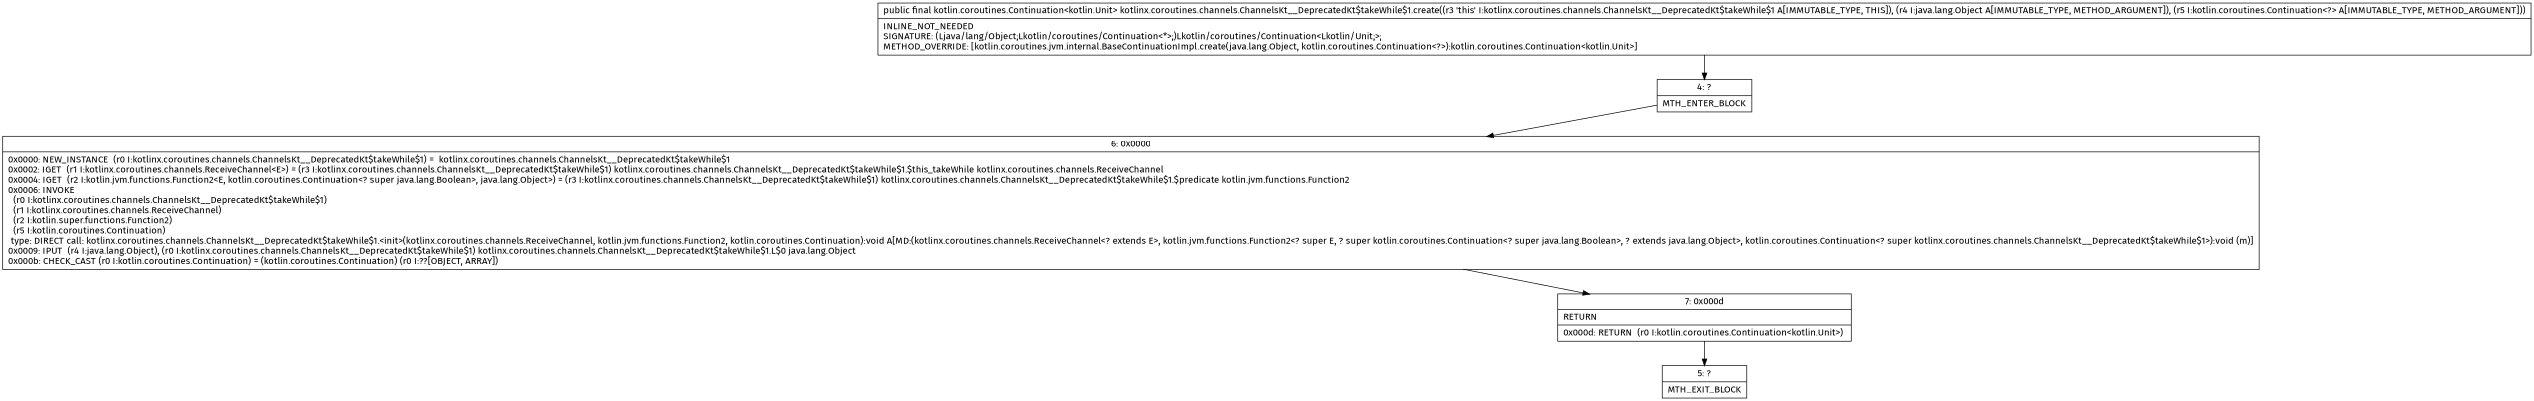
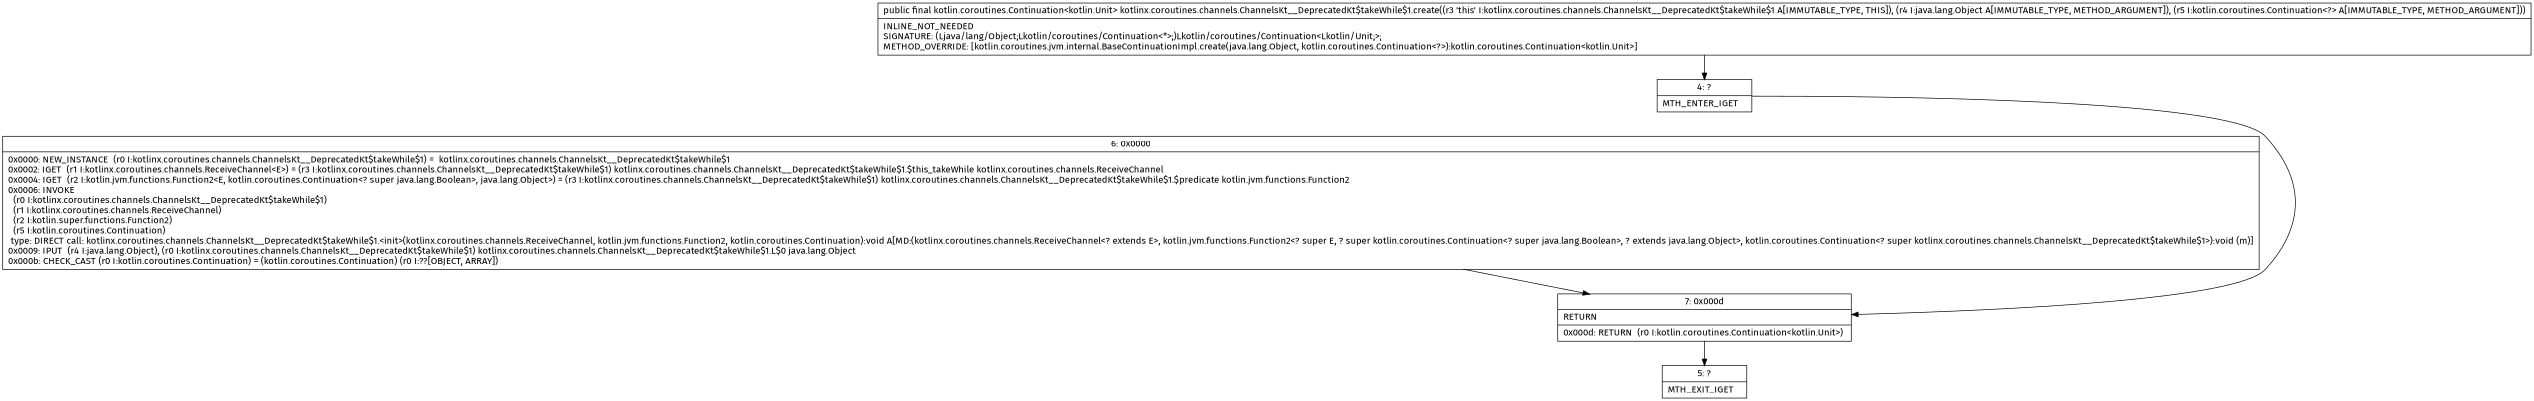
node "4: ?": text "MTH_ENTER_BLOCK" -> "MTH_ENTER_IGET"
edge "4: ?" -> "6: 0x0000": now "4: ?" -> "7: 0x000d"
node "5: ?": text "MTH_EXIT_BLOCK" -> "MTH_EXIT_IGET"
